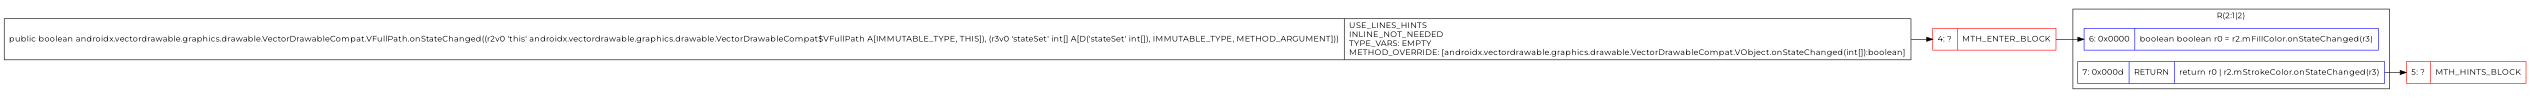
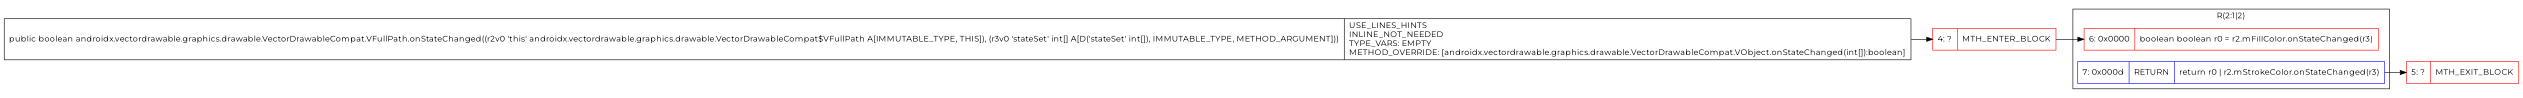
node "6: 0x0000": color blue -> red
node "5: ?": text "MTH_HINTS_BLOCK" -> "MTH_EXIT_BLOCK"
